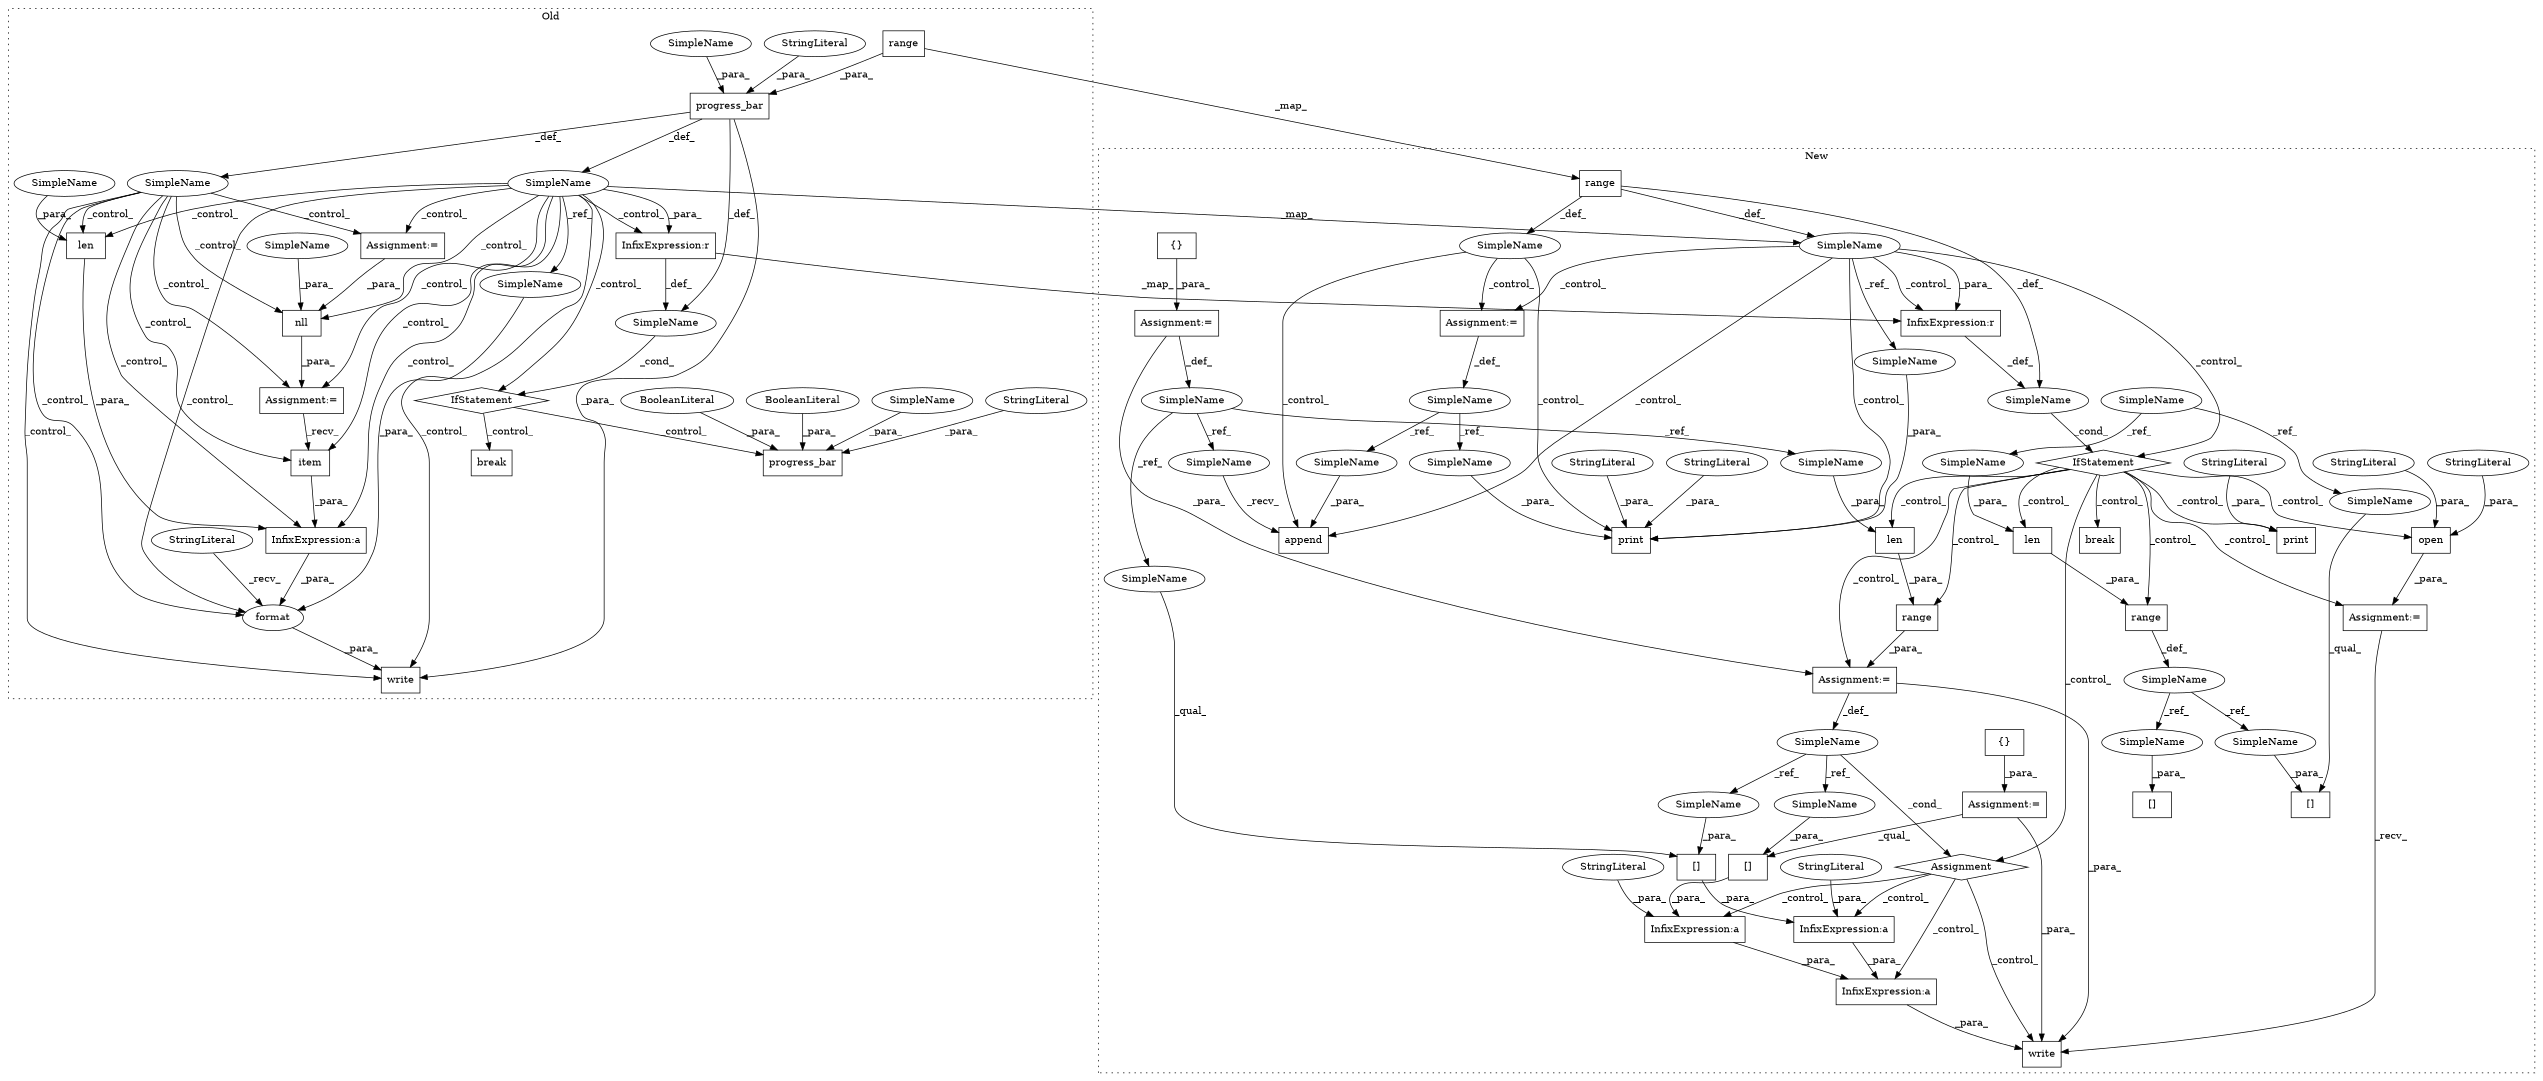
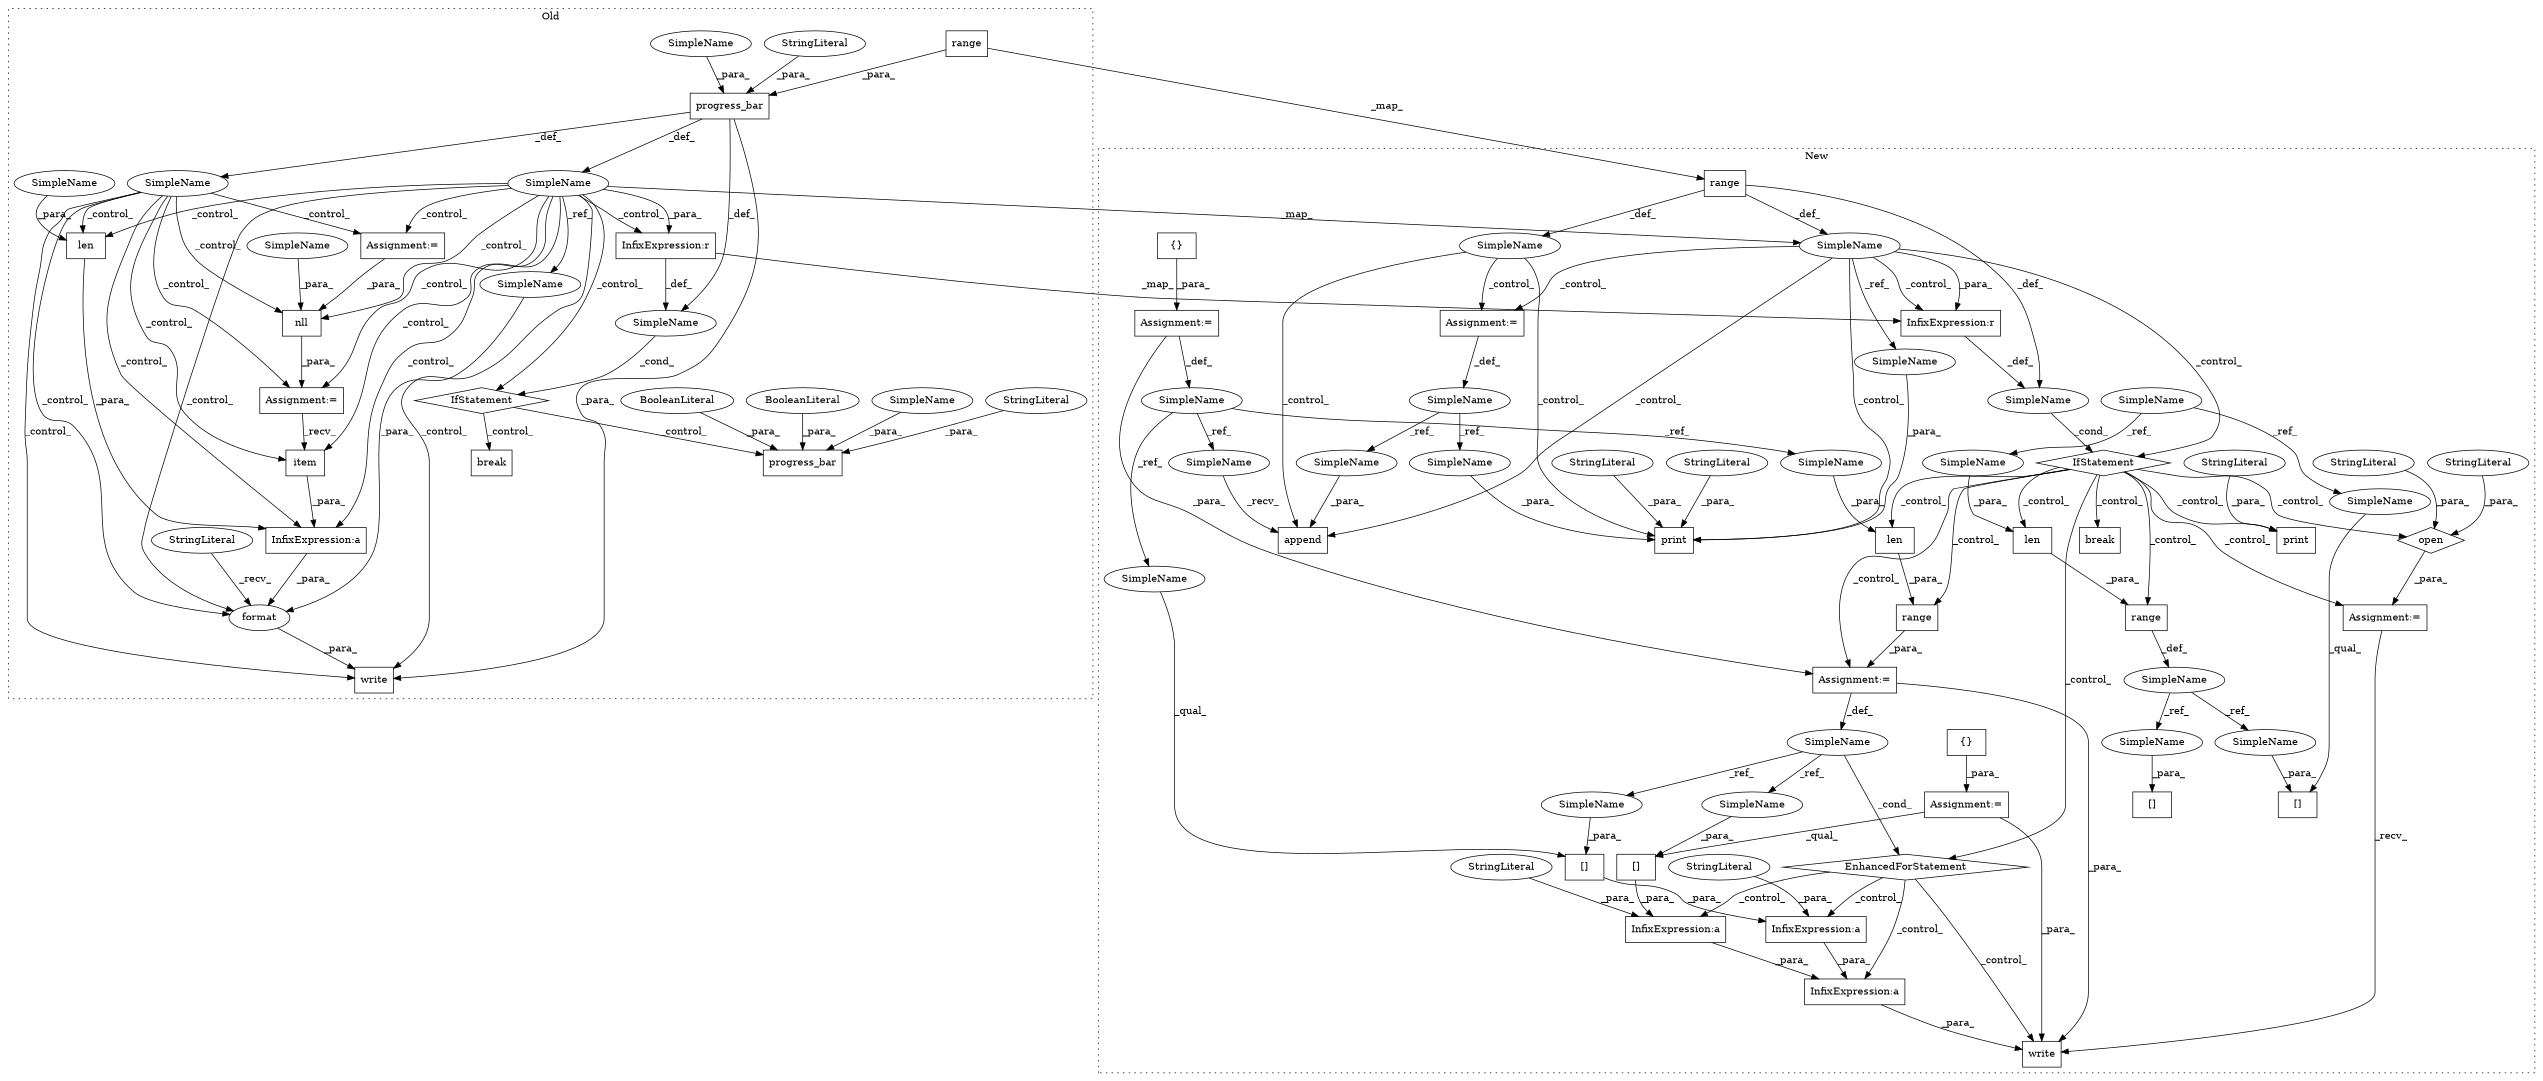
node "open": shape box -> diamond
node "Assignment": label "Assignment" -> "EnhancedForStatement"
